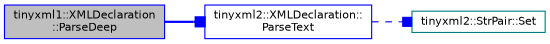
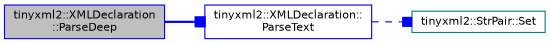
node "tinyxml1::XMLDeclaration ::ParseDeep": label "tinyxml1::XMLDeclaration ::ParseDeep" -> "tinyxml2::XMLDeclaration ::ParseDeep"
